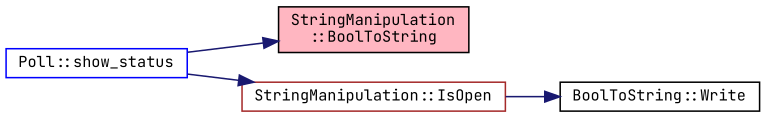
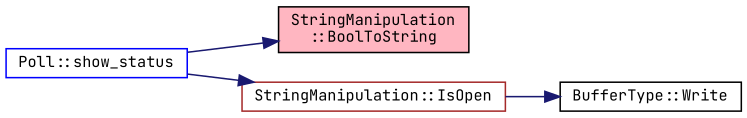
node "BoolToString::Write": label "BoolToString::Write" -> "BufferType::Write"
